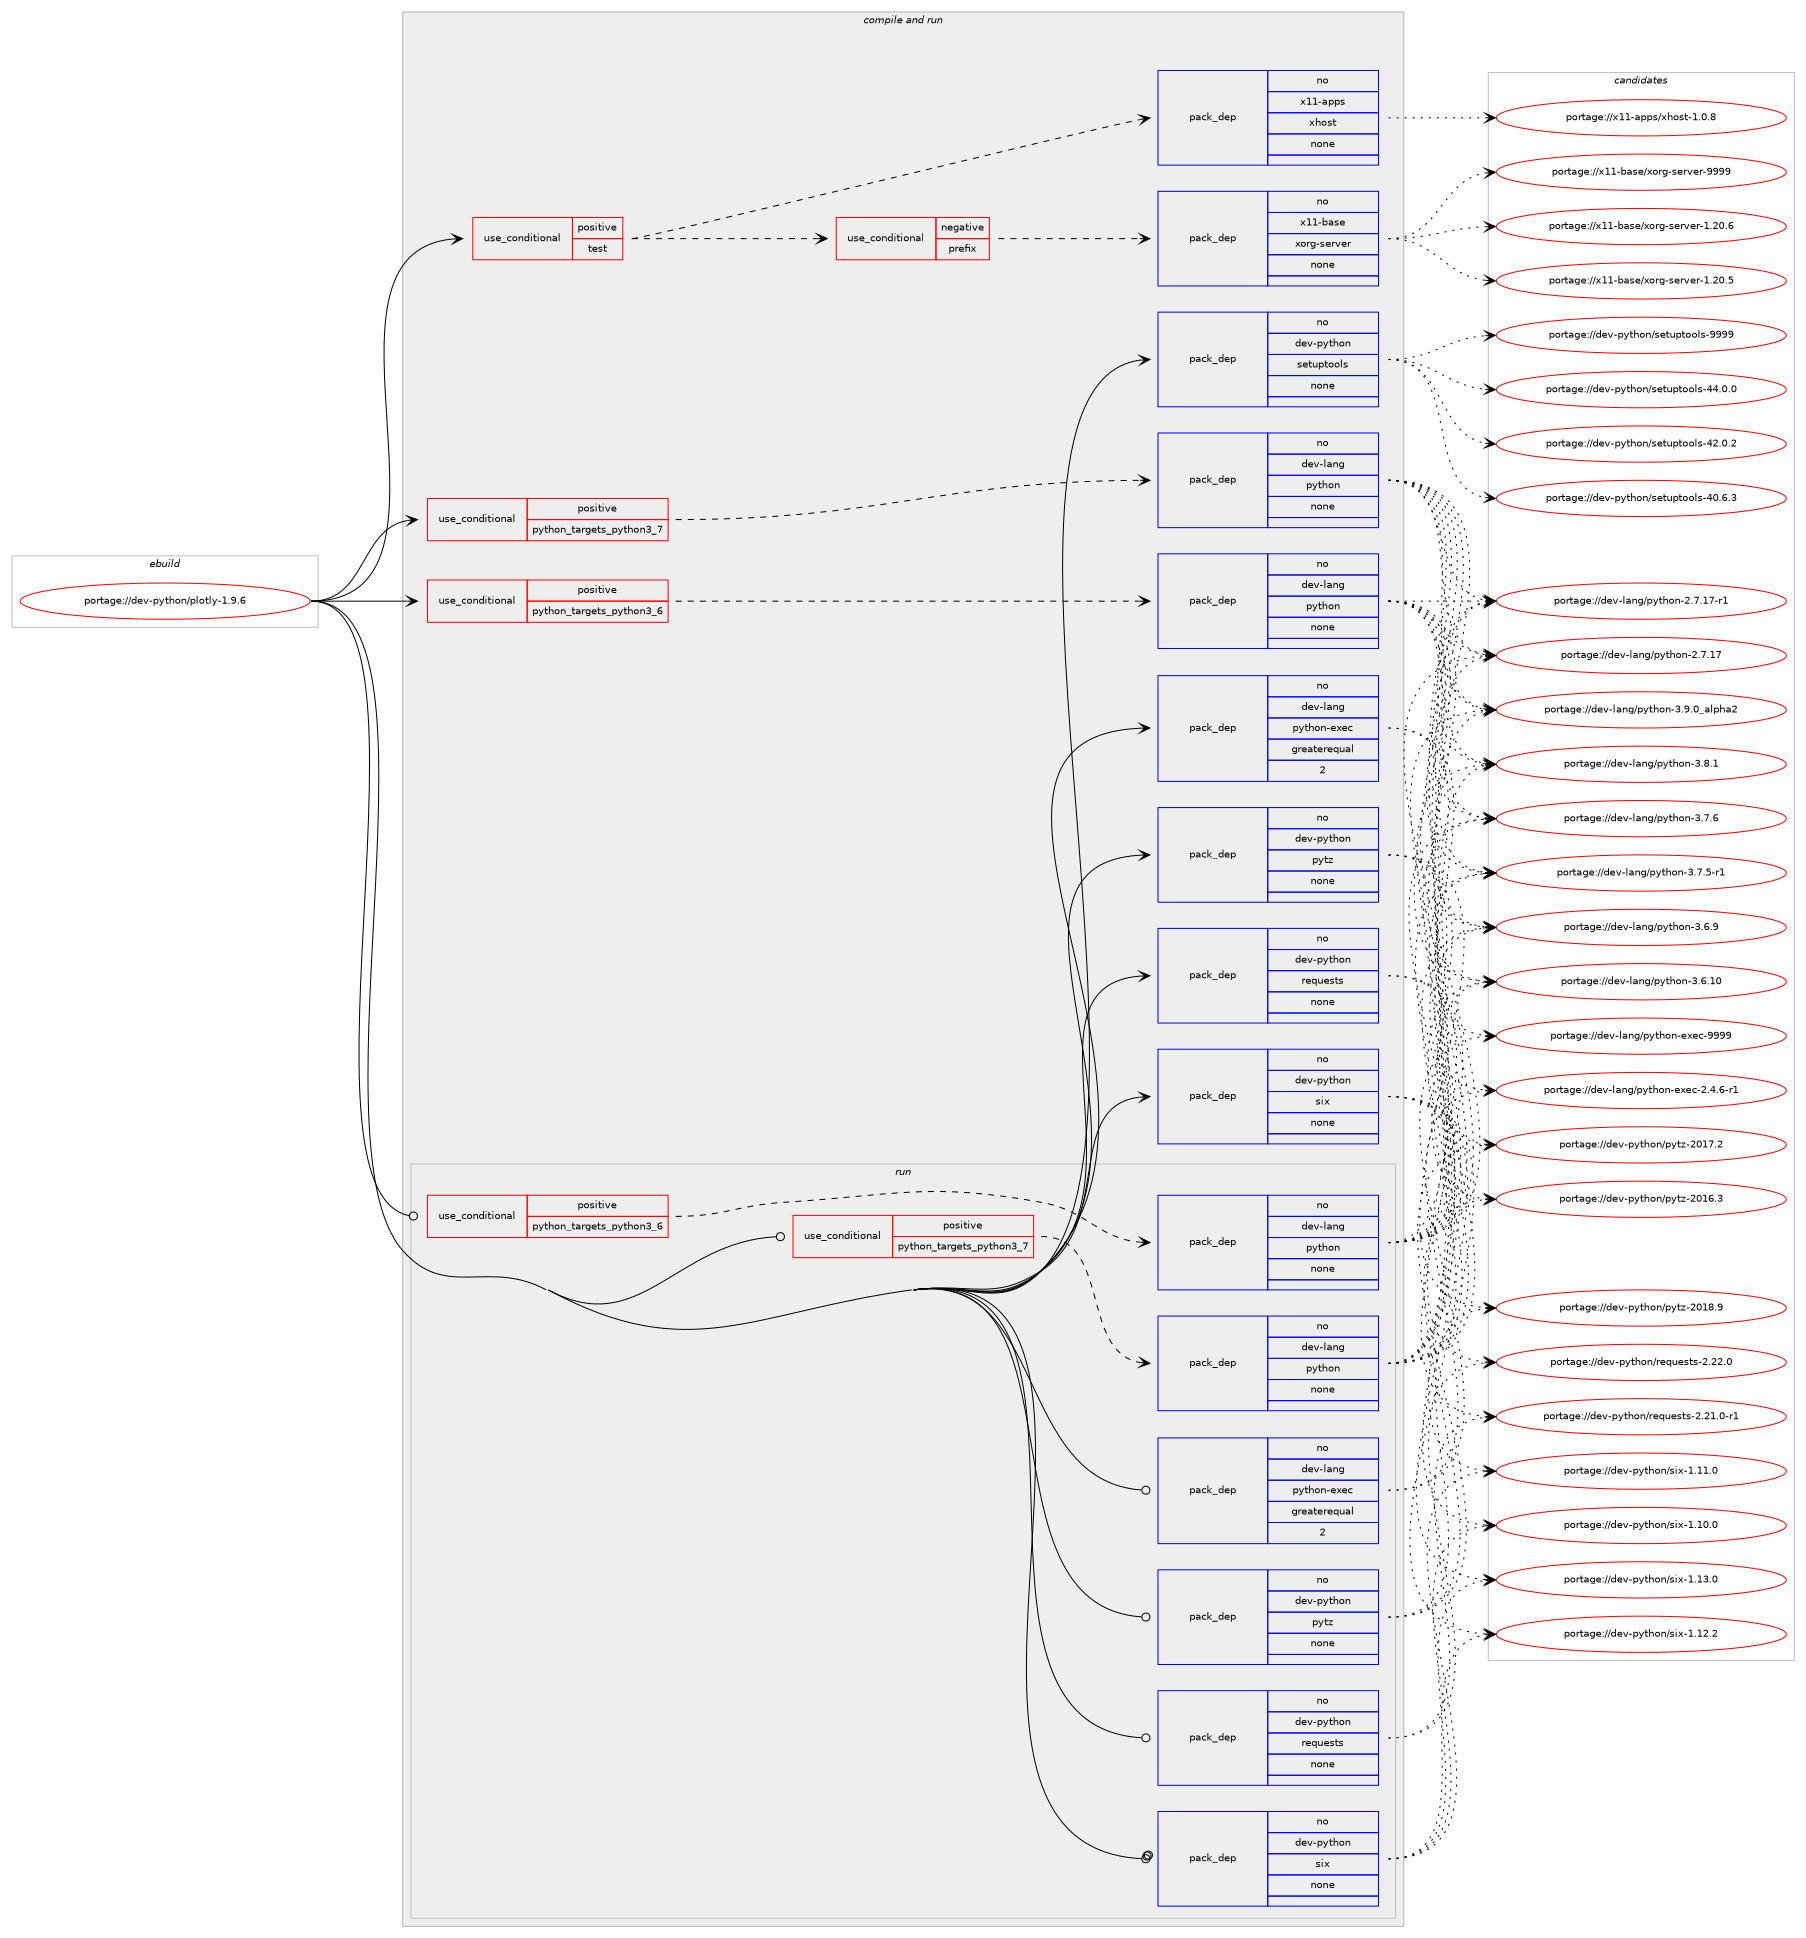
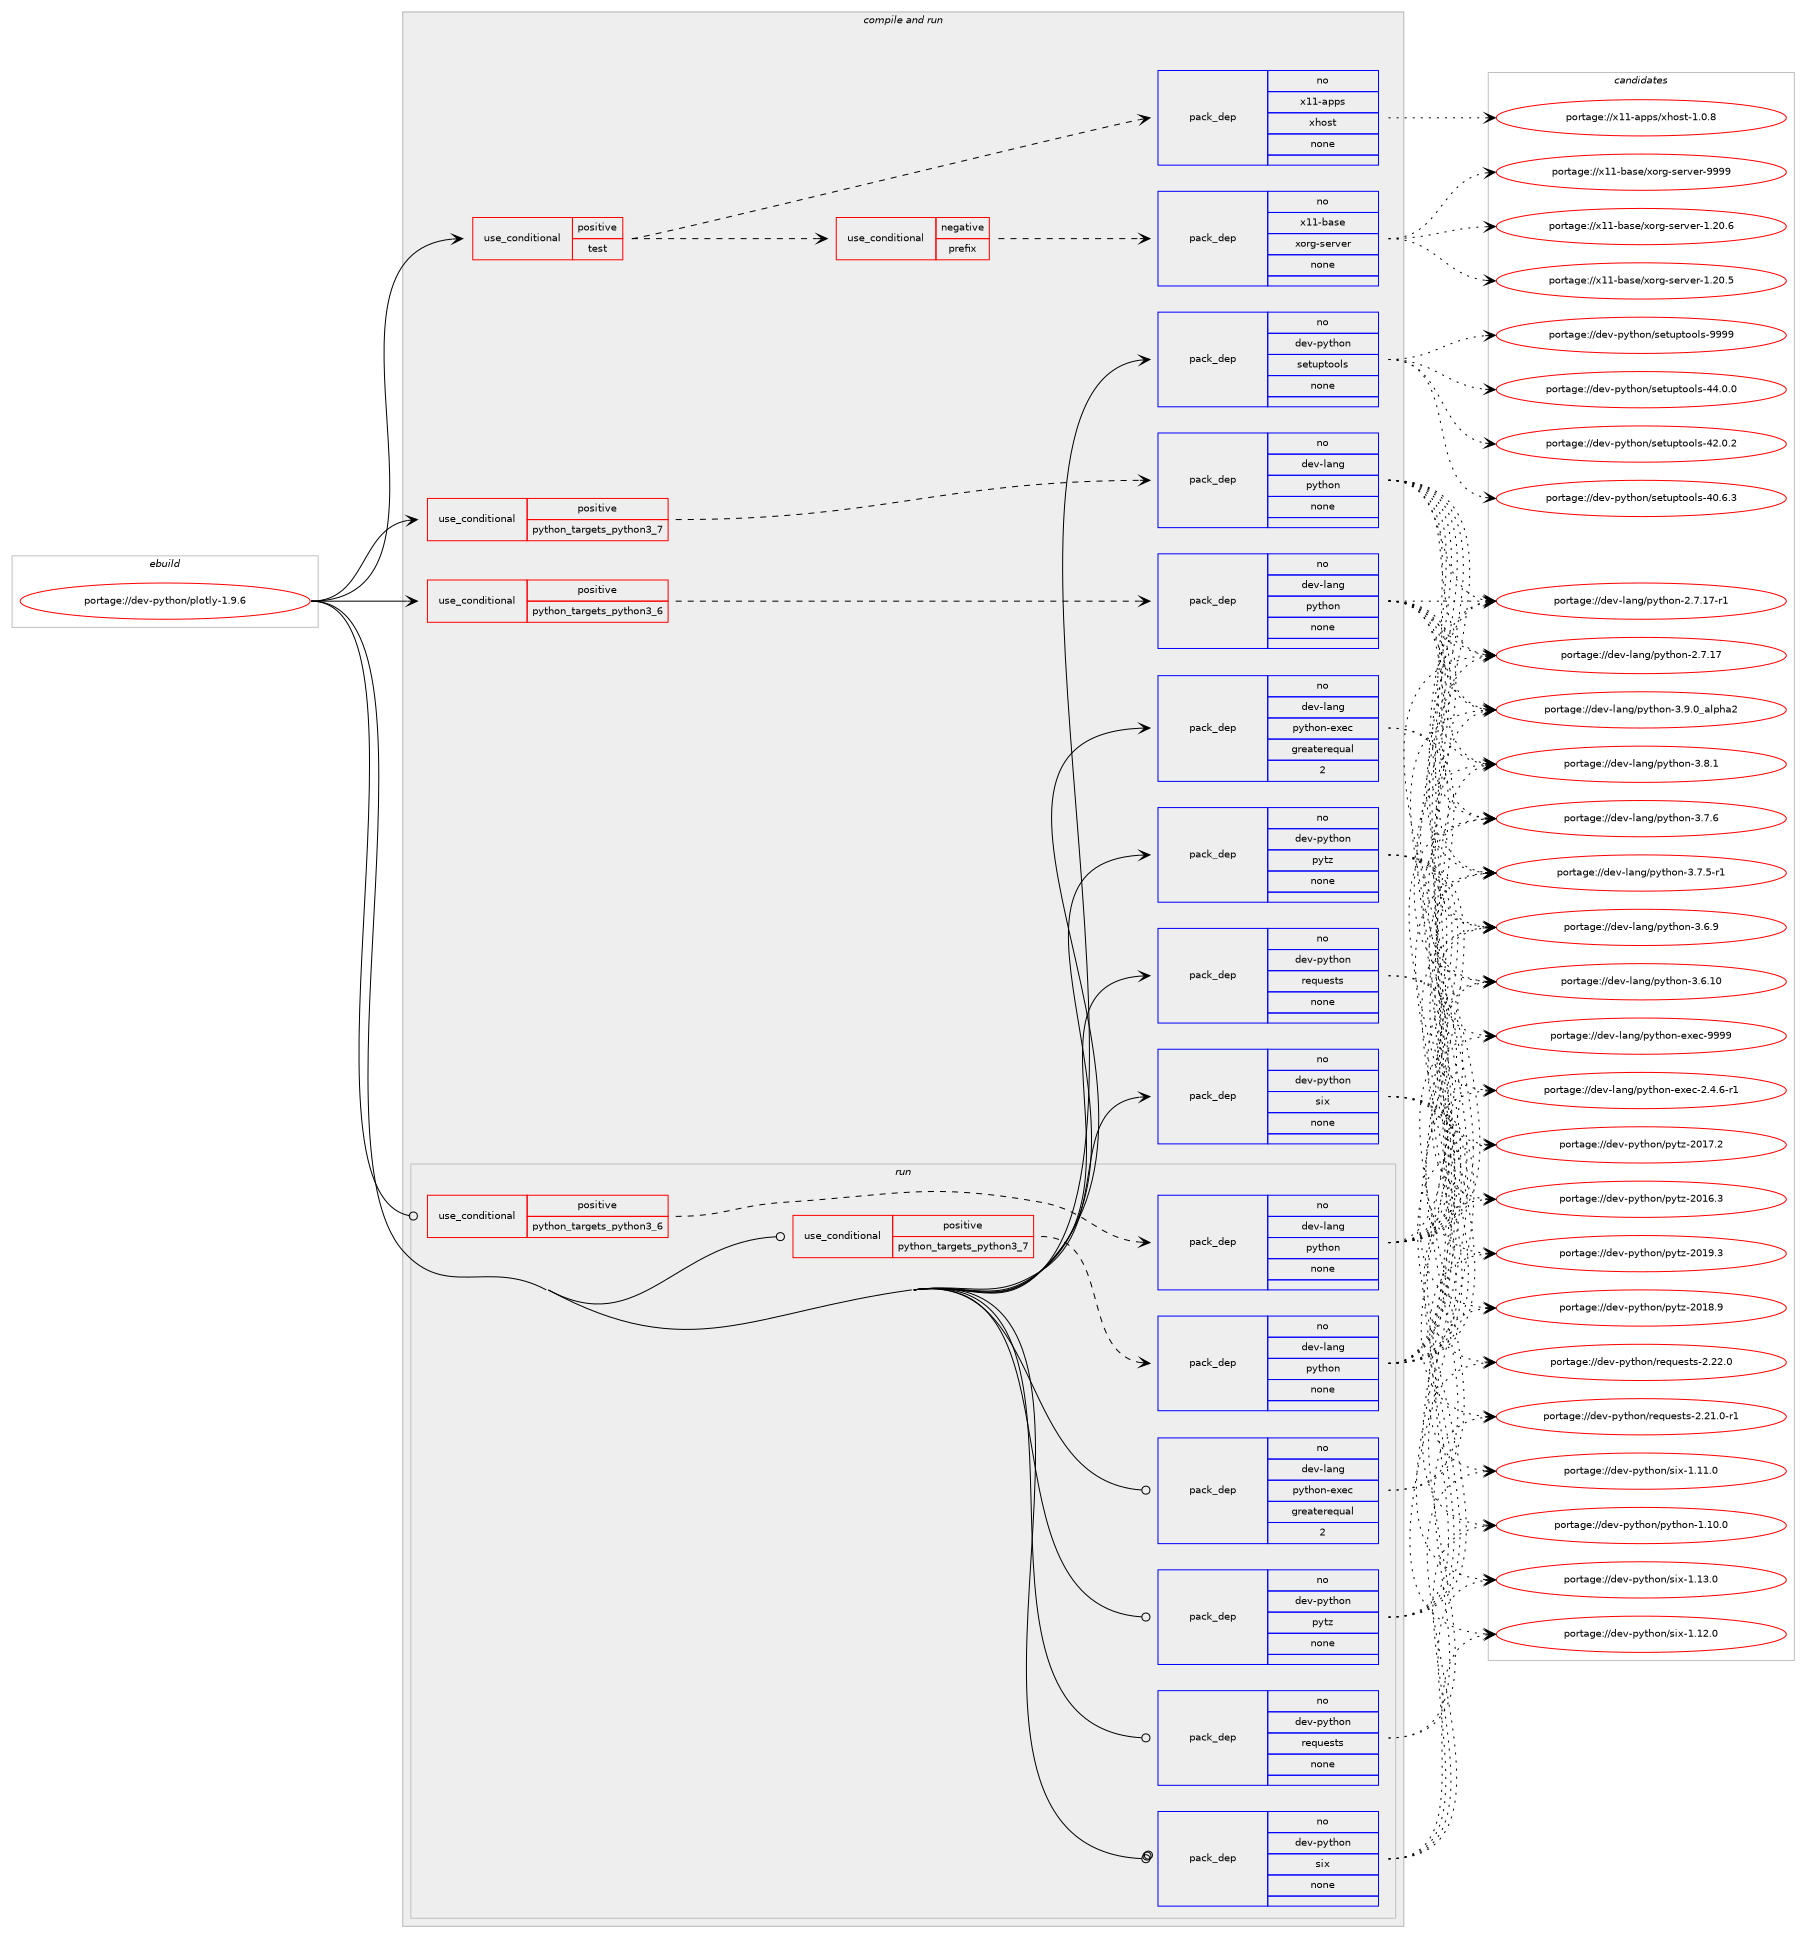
node "portage://dev-python/pytz-2019.3": added
node "portage://dev-python/six-1.10.0": label "portage://dev-python/six-1.10.0" -> "portage://dev-python/python-1.10.0"
node "portage://dev-python/six-1.12.2": label "portage://dev-python/six-1.12.2" -> "portage://dev-python/six-1.12.0"
